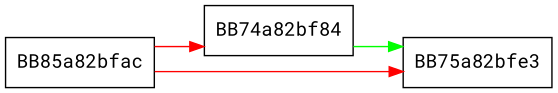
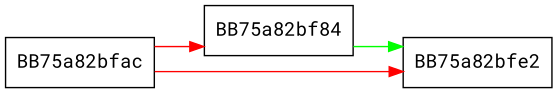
node "BB74a82bf84": label "BB74a82bf84" -> "BB75a82bf84"
node "BB85a82bfac": label "BB85a82bfac" -> "BB75a82bfac"
node "BB75a82bfe3": label "BB75a82bfe3" -> "BB75a82bfe2"
